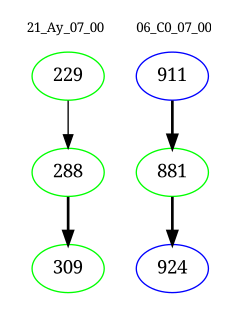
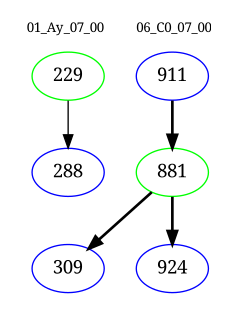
cluster "21_Ay_07_00": label "21_Ay_07_00" -> "01_Ay_07_00"
node "288": color green -> blue
edge "288" -> "309": now "881" -> "309"
node "309": color green -> blue
